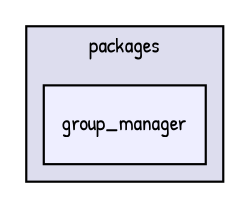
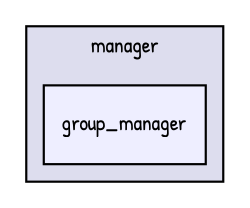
cluster "packages": label "packages" -> "manager"
